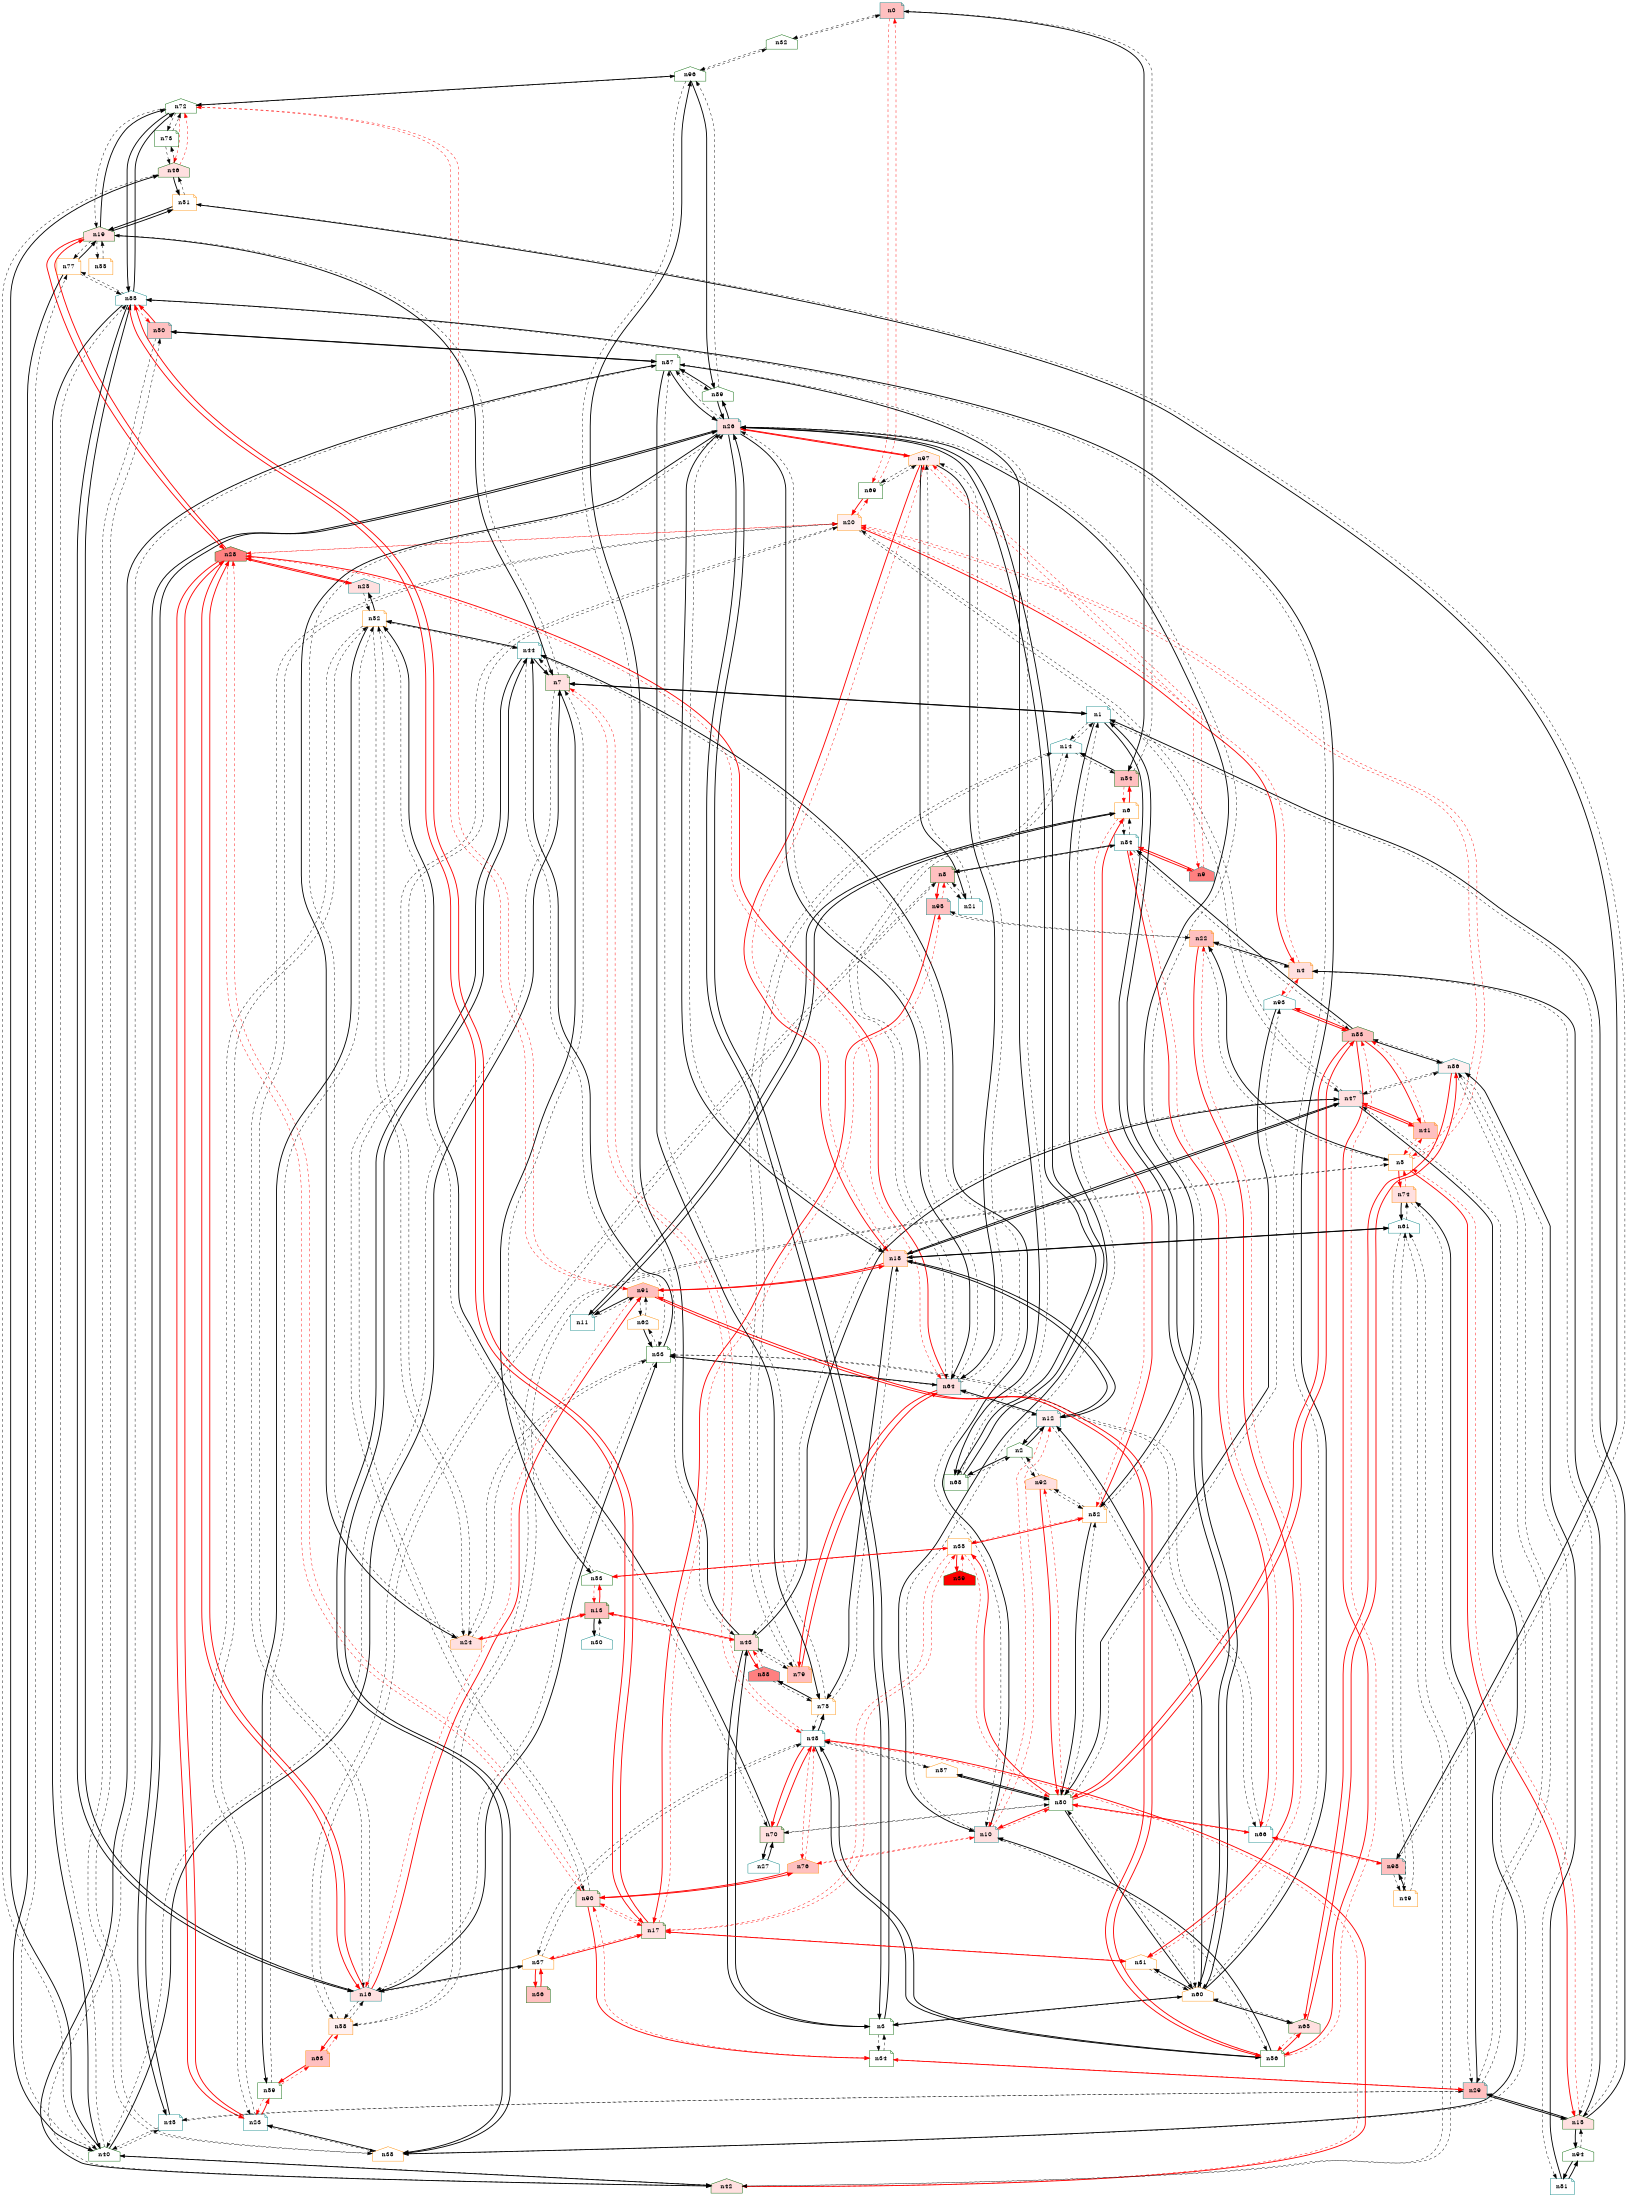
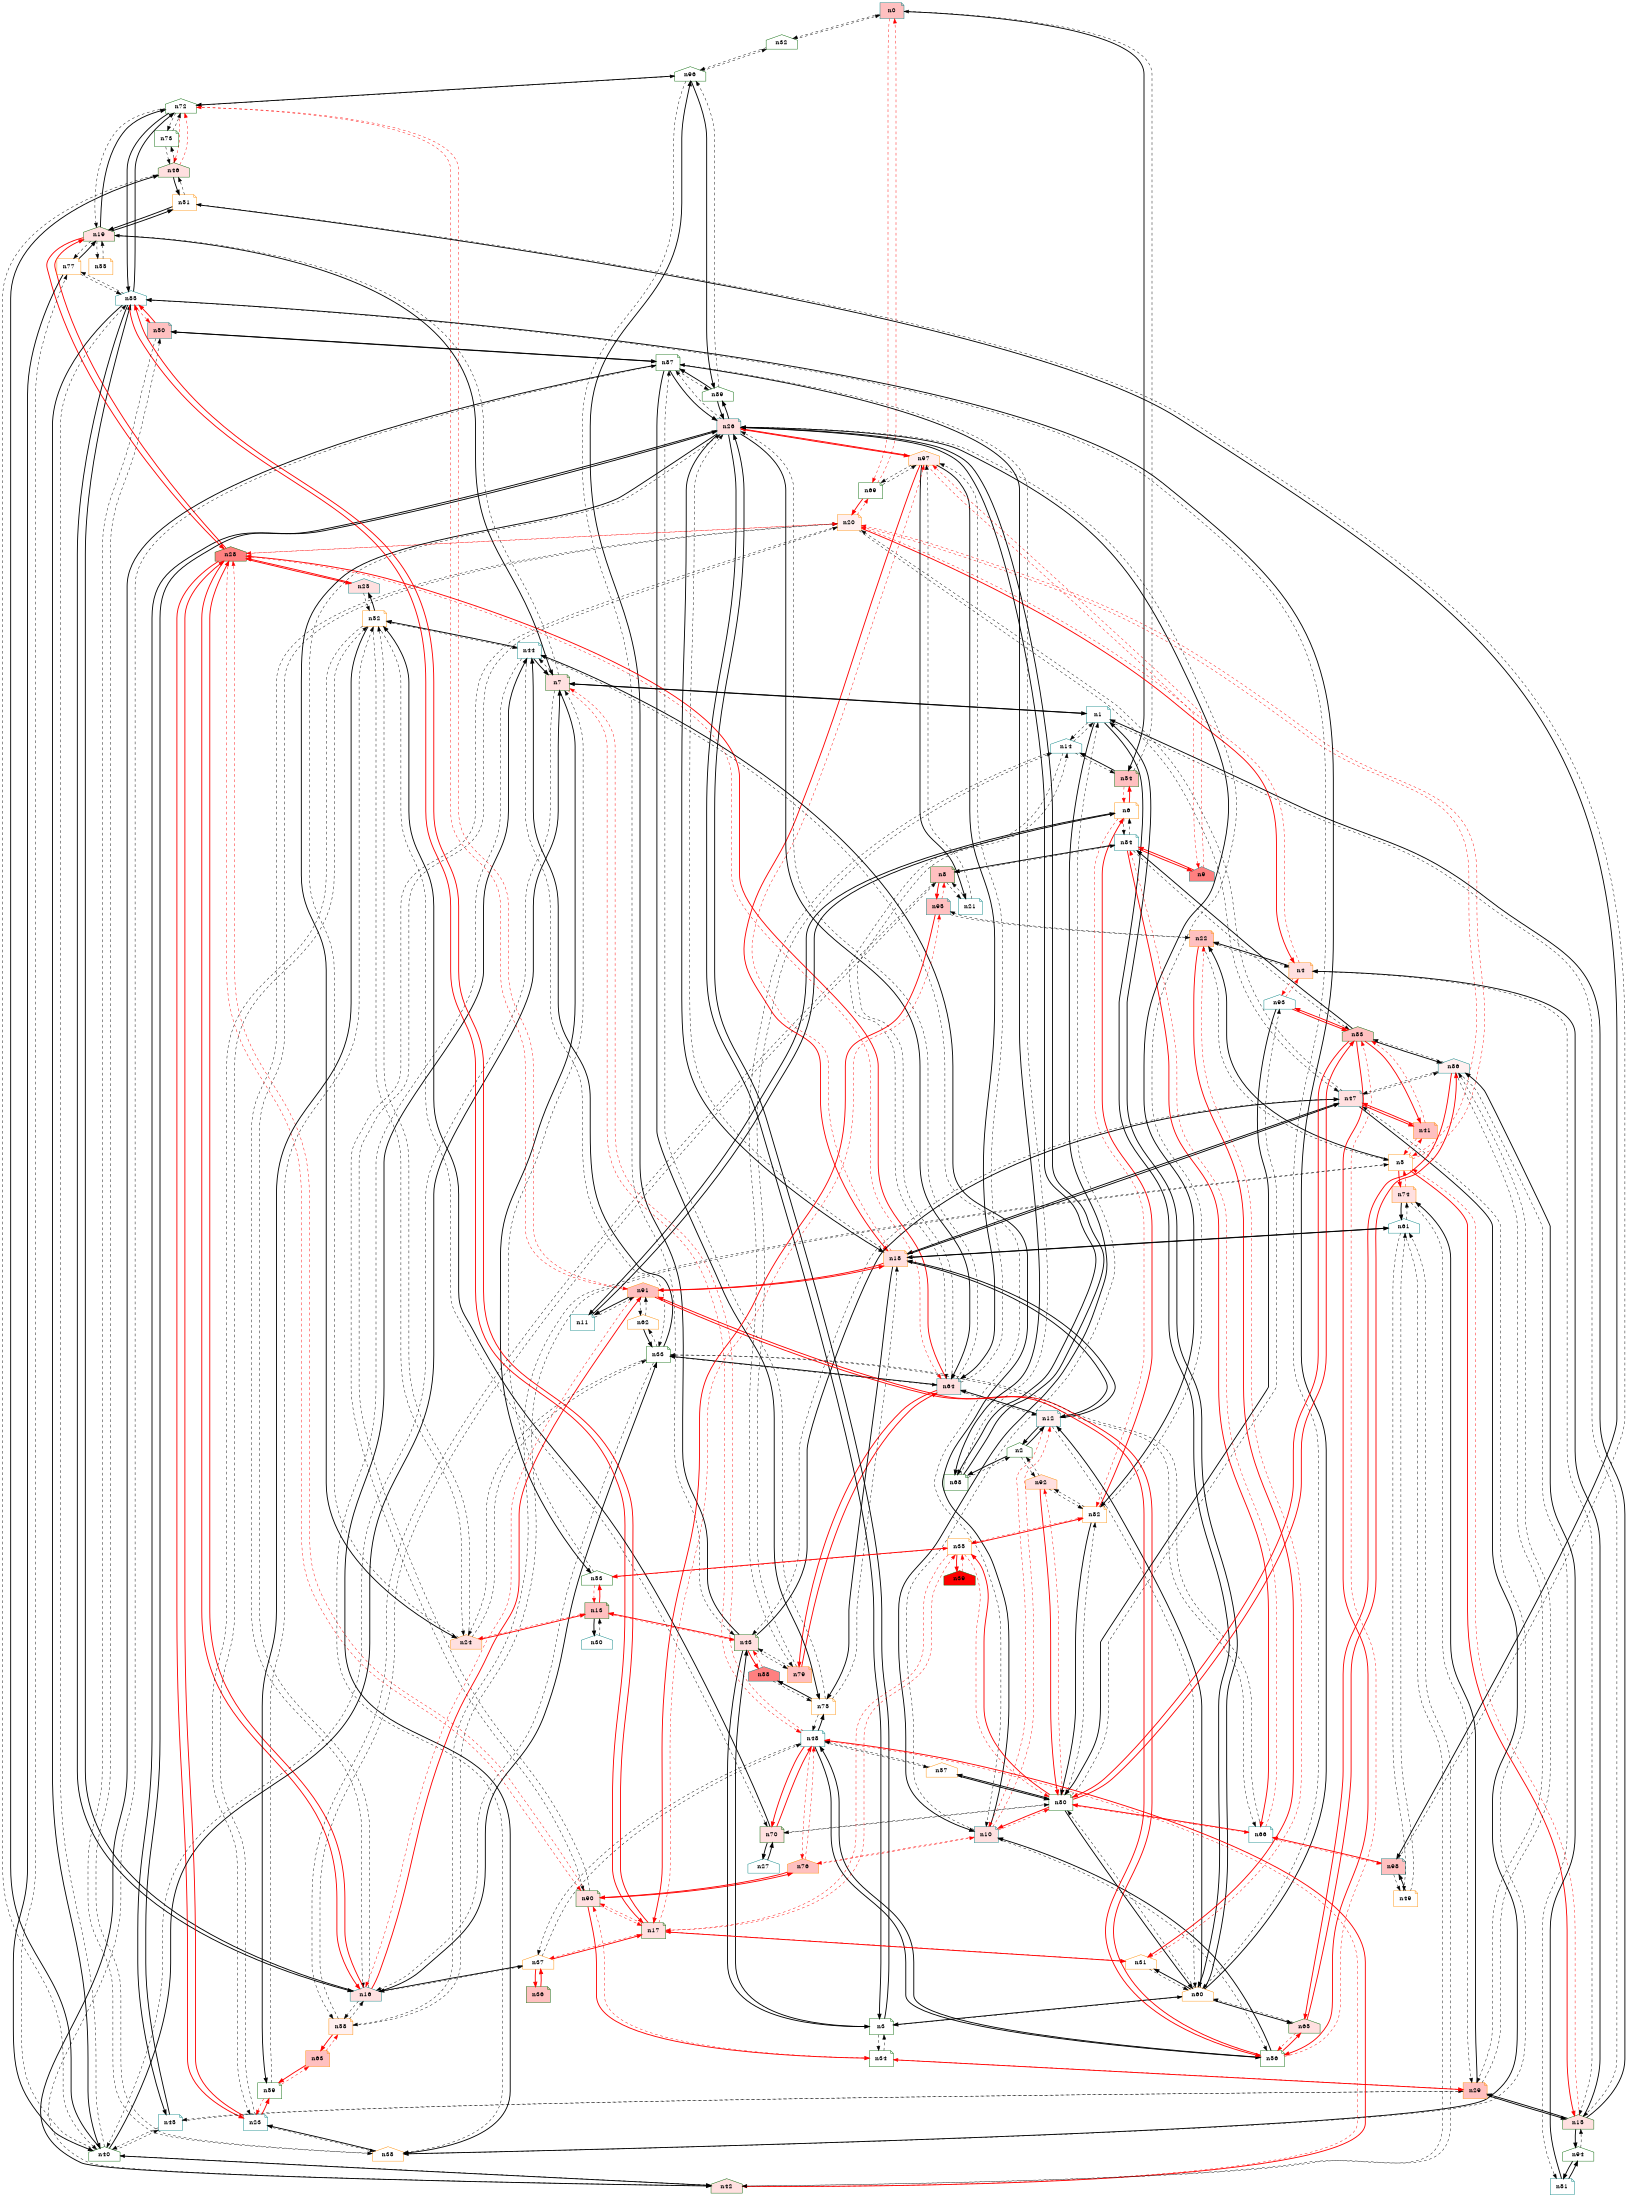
edge "n44" -> "n38": style bold -> dashed
node "n29": color teal -> darkorange
